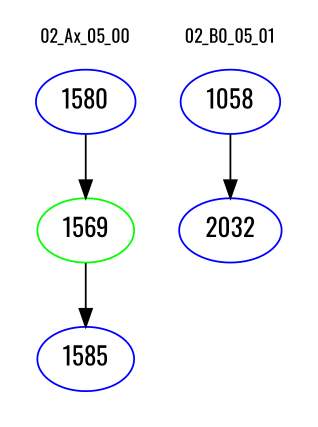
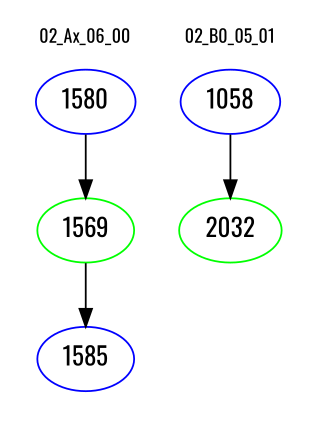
cluster "02_Ax_05_00": label "02_Ax_05_00" -> "02_Ax_06_00"
node "2032": color blue -> green
